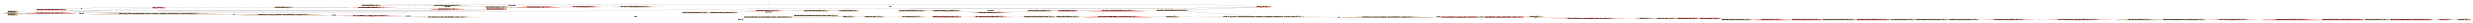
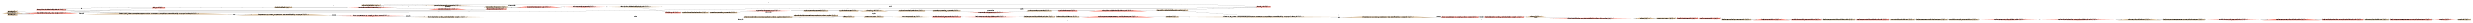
node "Shard newSplitShard2 = new Shard()@@@18@@@['0', '0', '1']": added
node "Shard newSplitShard1 = new Shard()@@@12@@@['0', '0', '1']": added
